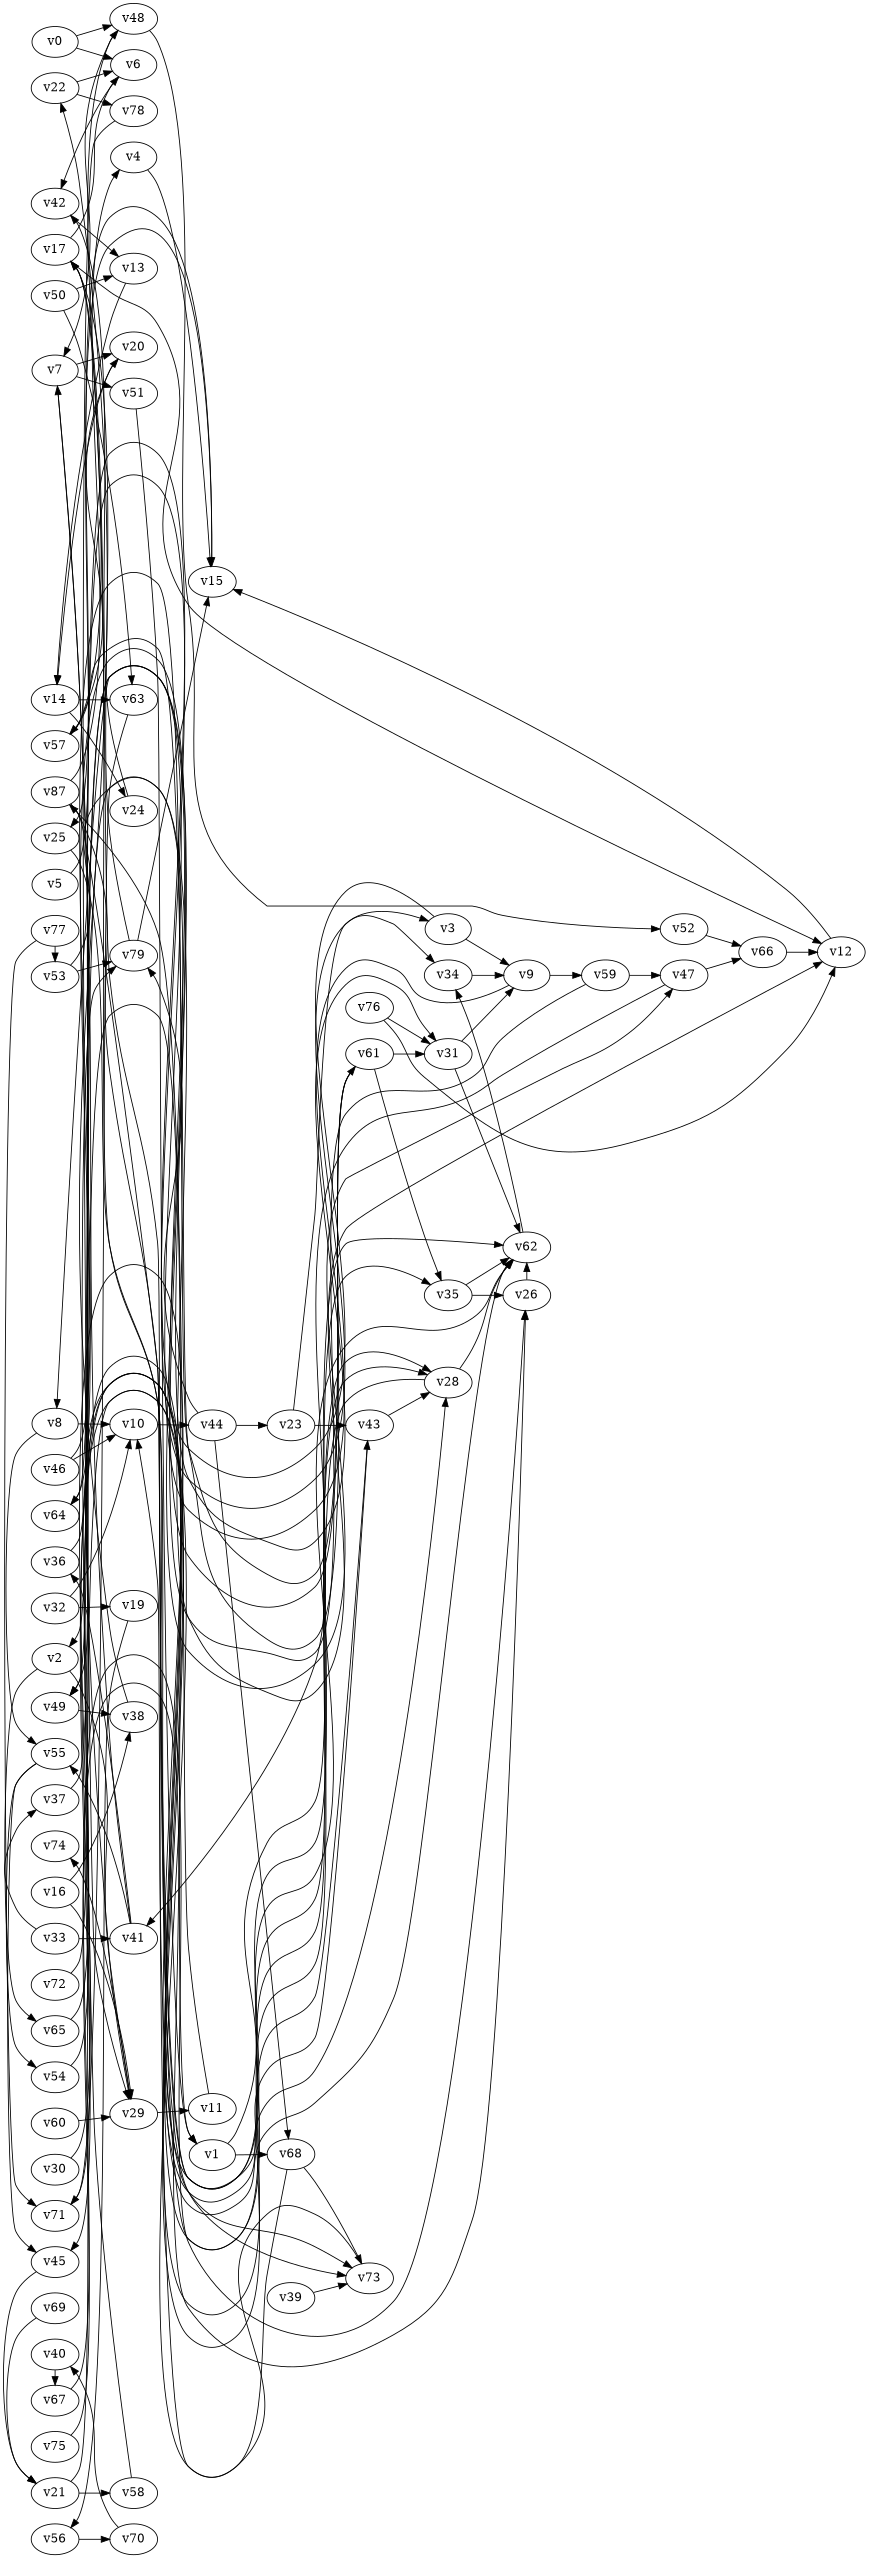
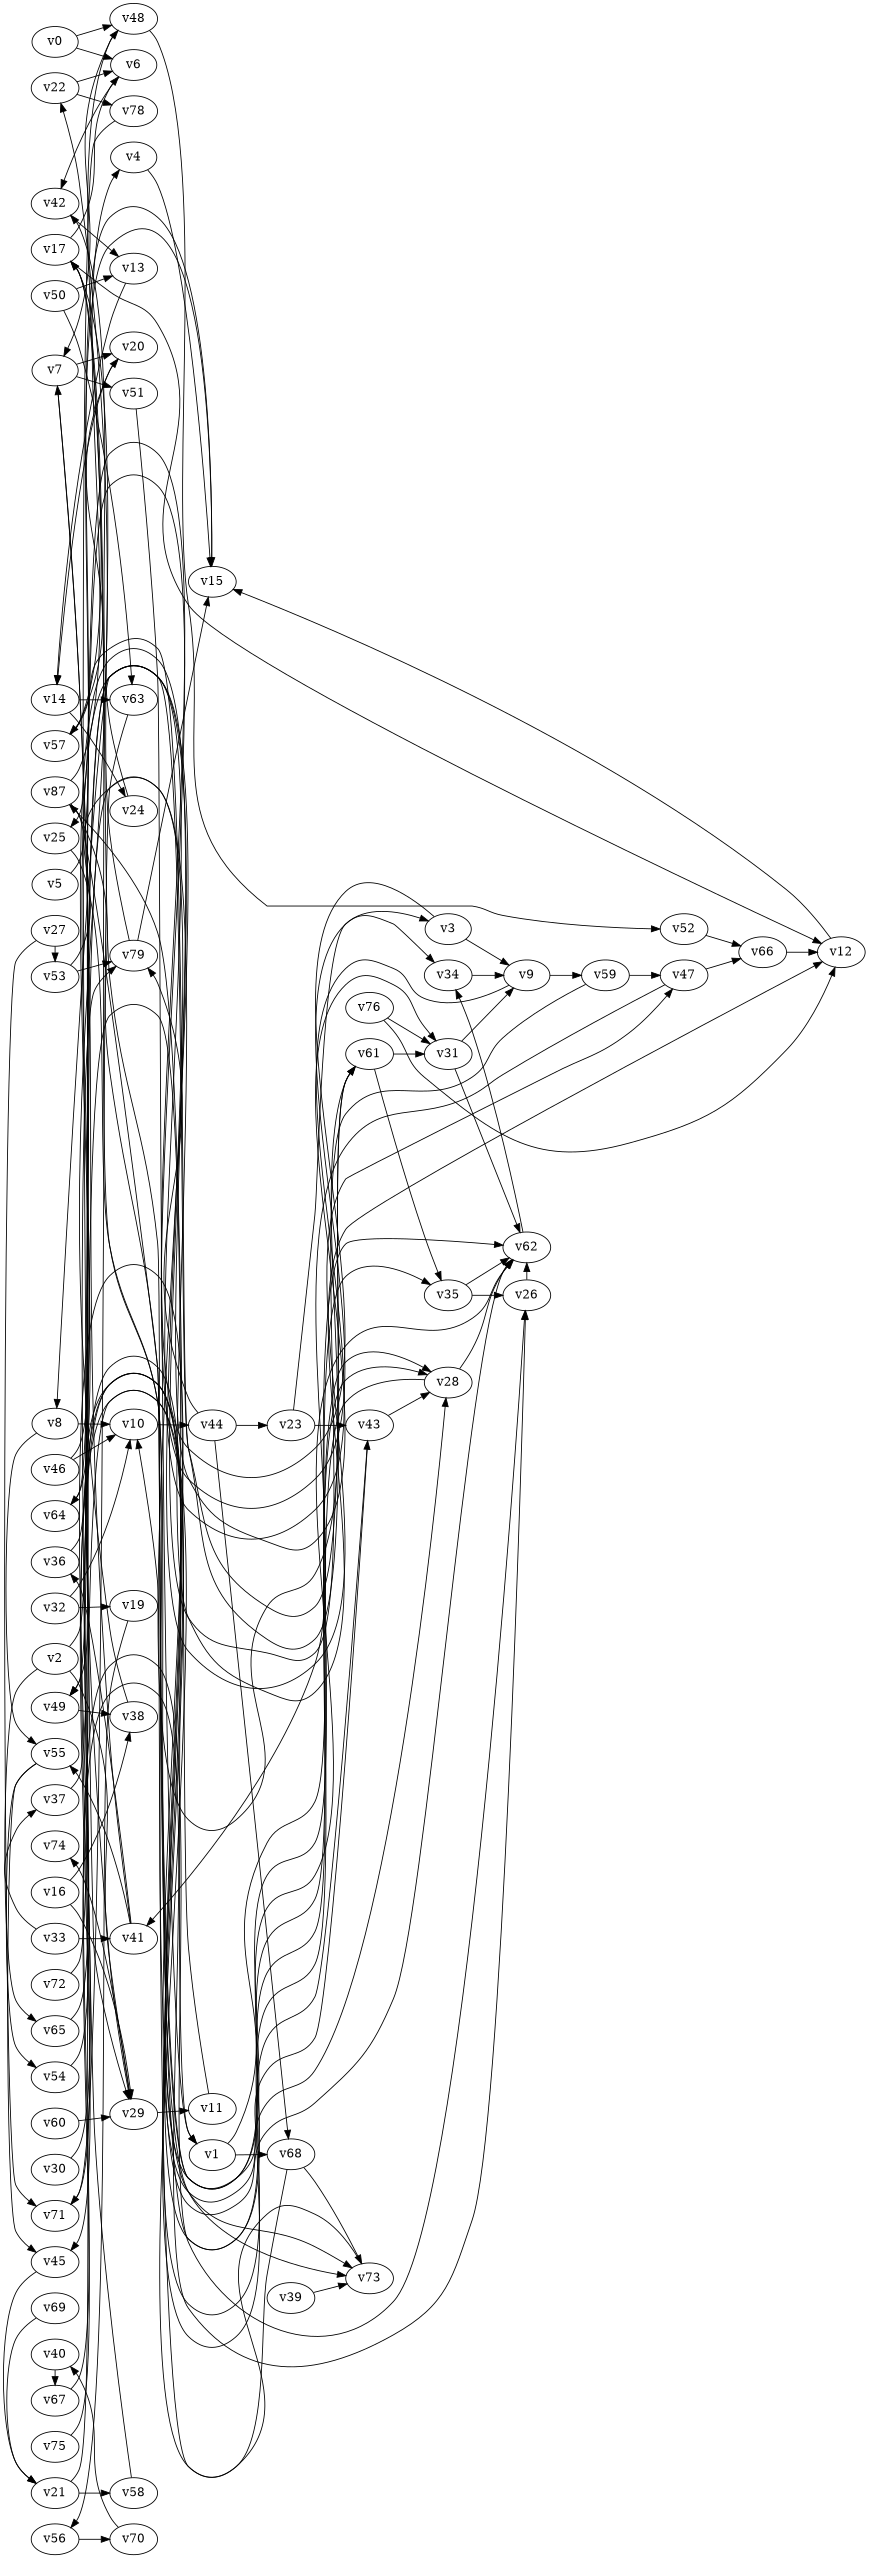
node "v77": label "v77" -> "v27"
edge "v61" -> "v2": reversed
